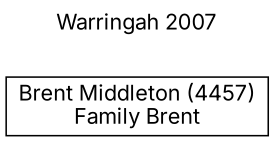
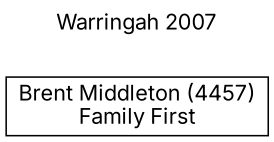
node "Brent Middleton (4457) Family Brent": label "Brent Middleton (4457) Family Brent" -> "Brent Middleton (4457) Family First"
